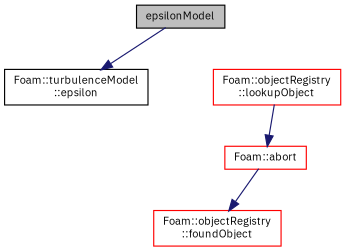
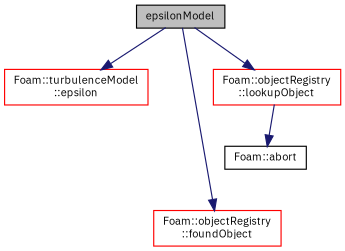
edge "epsilonModel" -> "Foam::objectRegistry ::lookupObject": added
node "Foam::turbulenceModel ::epsilon": color black -> red
node "Foam::abort": color red -> black
edge "Foam::abort" -> "Foam::objectRegistry ::foundObject": now "epsilonModel" -> "Foam::objectRegistry ::foundObject"
